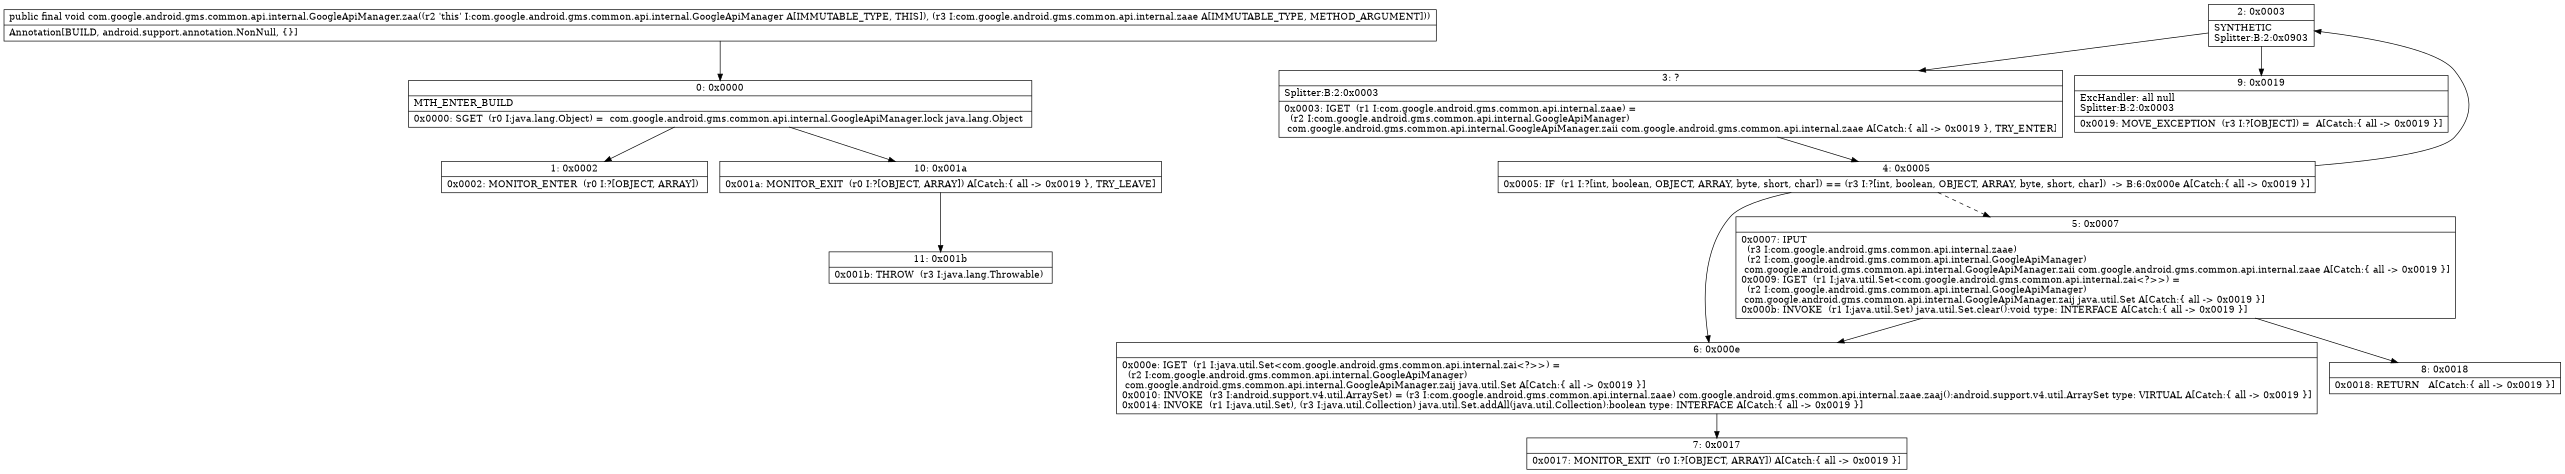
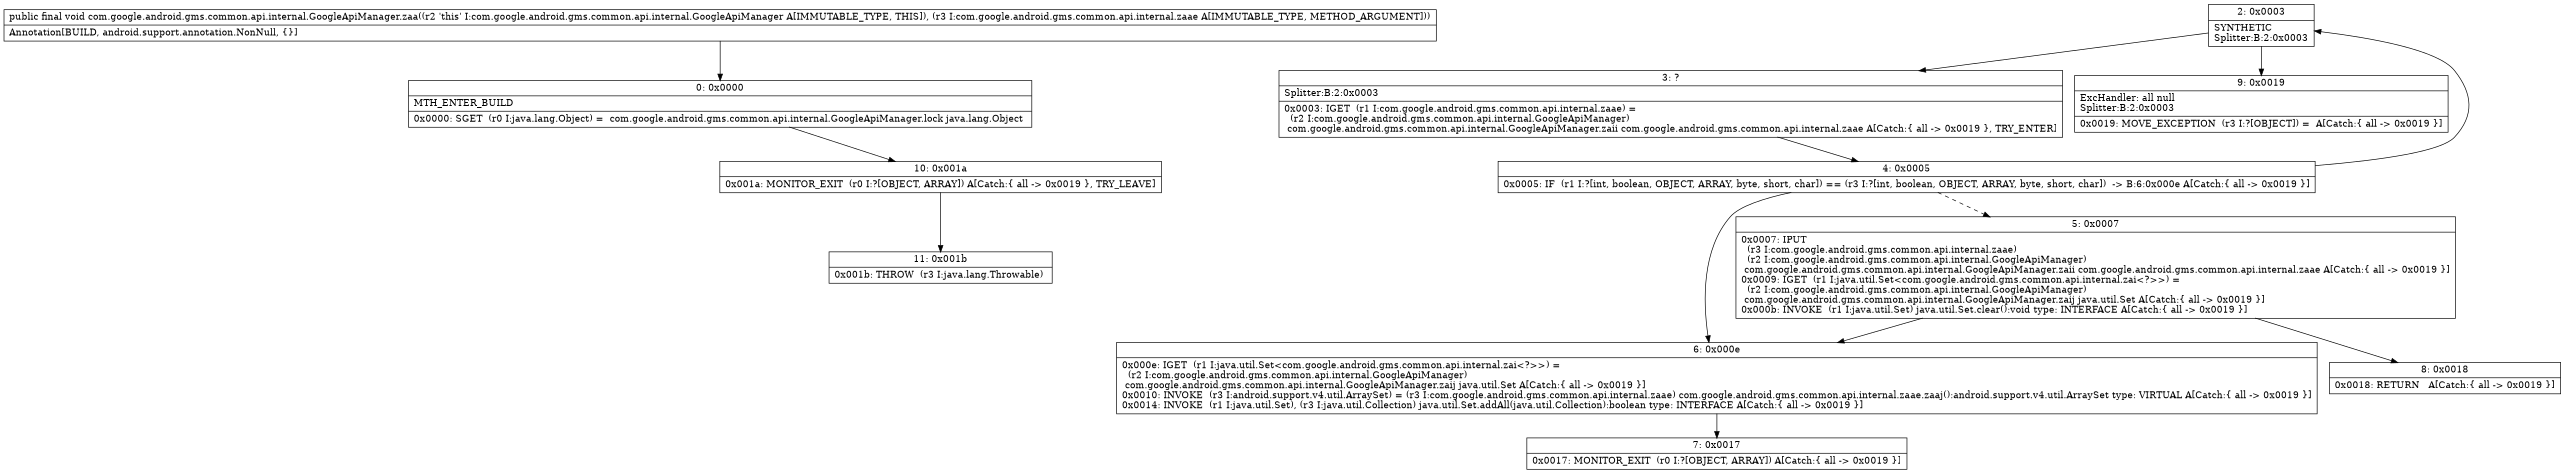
node "2: 0x0003": text "Splitter:B:2:0x0903" -> "Splitter:B:2:0x0003"
node "1: 0x0002": removed
